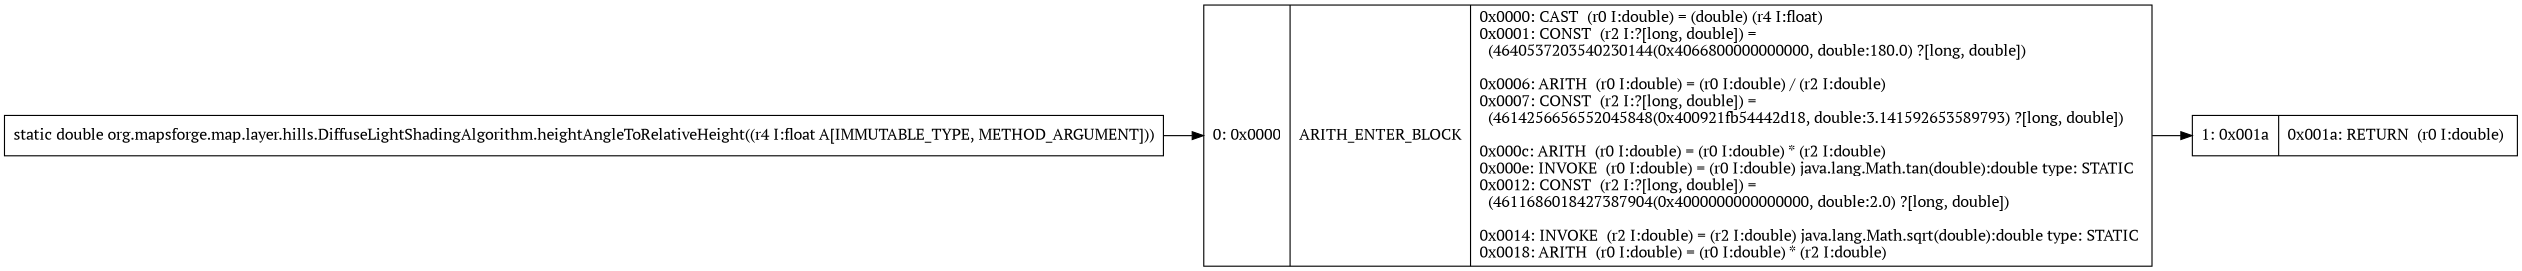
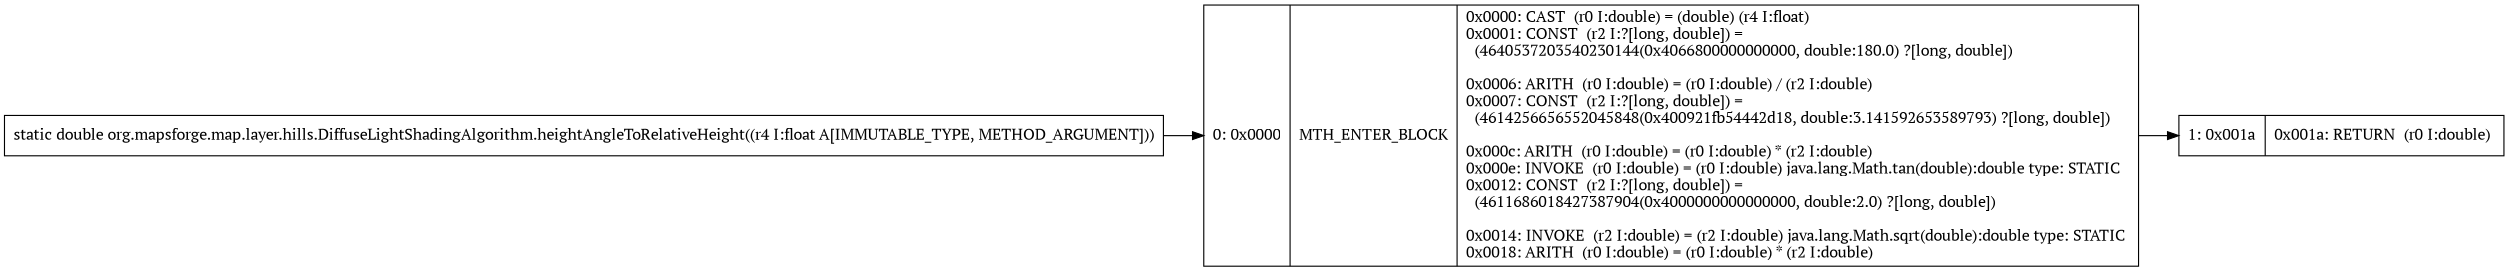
node "0: 0x0000": text "ARITH_ENTER_BLOCK" -> "MTH_ENTER_BLOCK"
